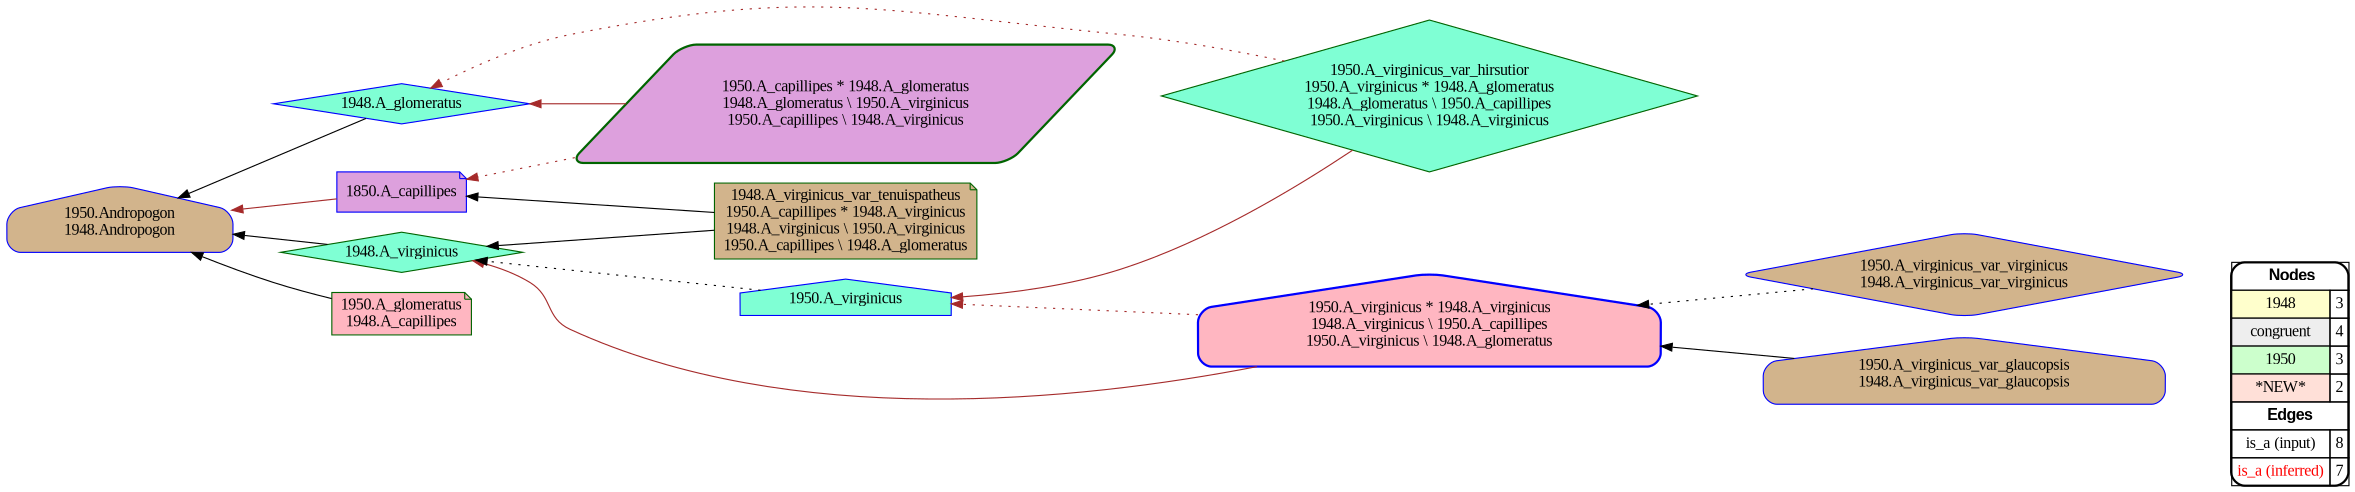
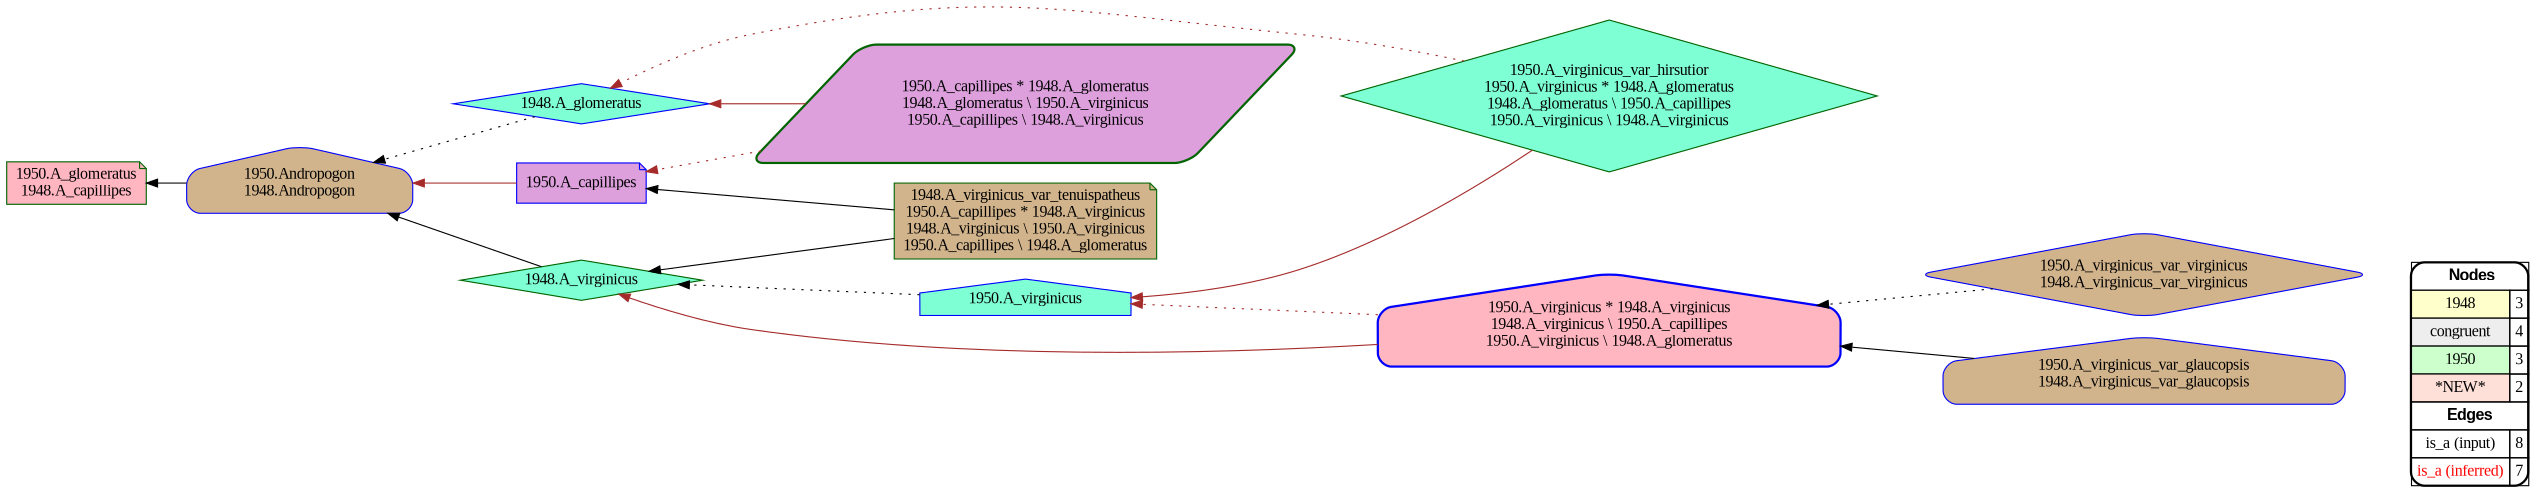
edge "1948.A_glomeratus" -> "1950.Andropogon 1948.Andropogon": style bold -> dotted
node "1850.A_capillipes": label "1850.A_capillipes" -> "1950.A_capillipes"
edge "1950.A_glomeratus 1948.A_capillipes" -> "1950.Andropogon 1948.Andropogon": reversed
